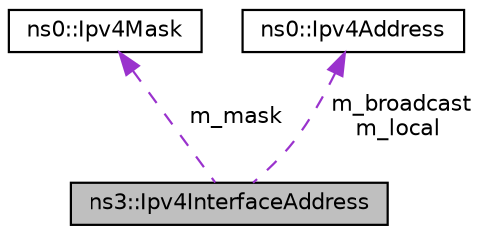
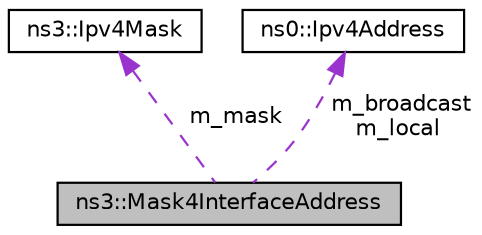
node "ns0::Ipv4Mask": label "ns0::Ipv4Mask" -> "ns3::Ipv4Mask"
node "ns3::Ipv4InterfaceAddress": label "ns3::Ipv4InterfaceAddress" -> "ns3::Mask4InterfaceAddress"
